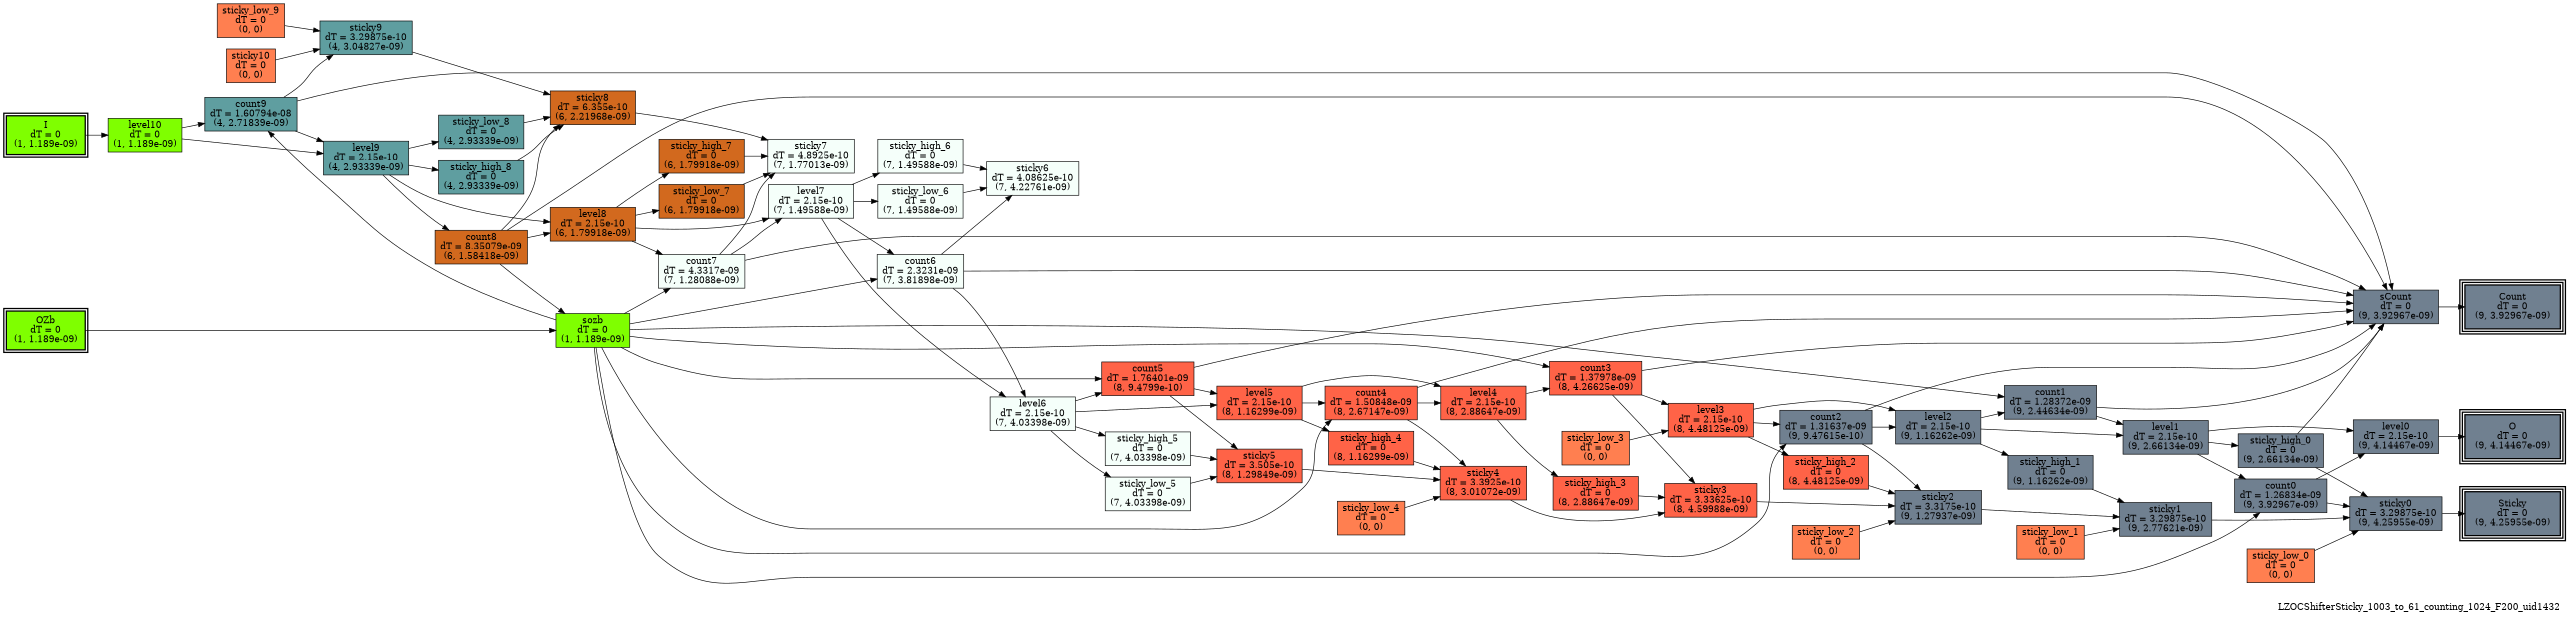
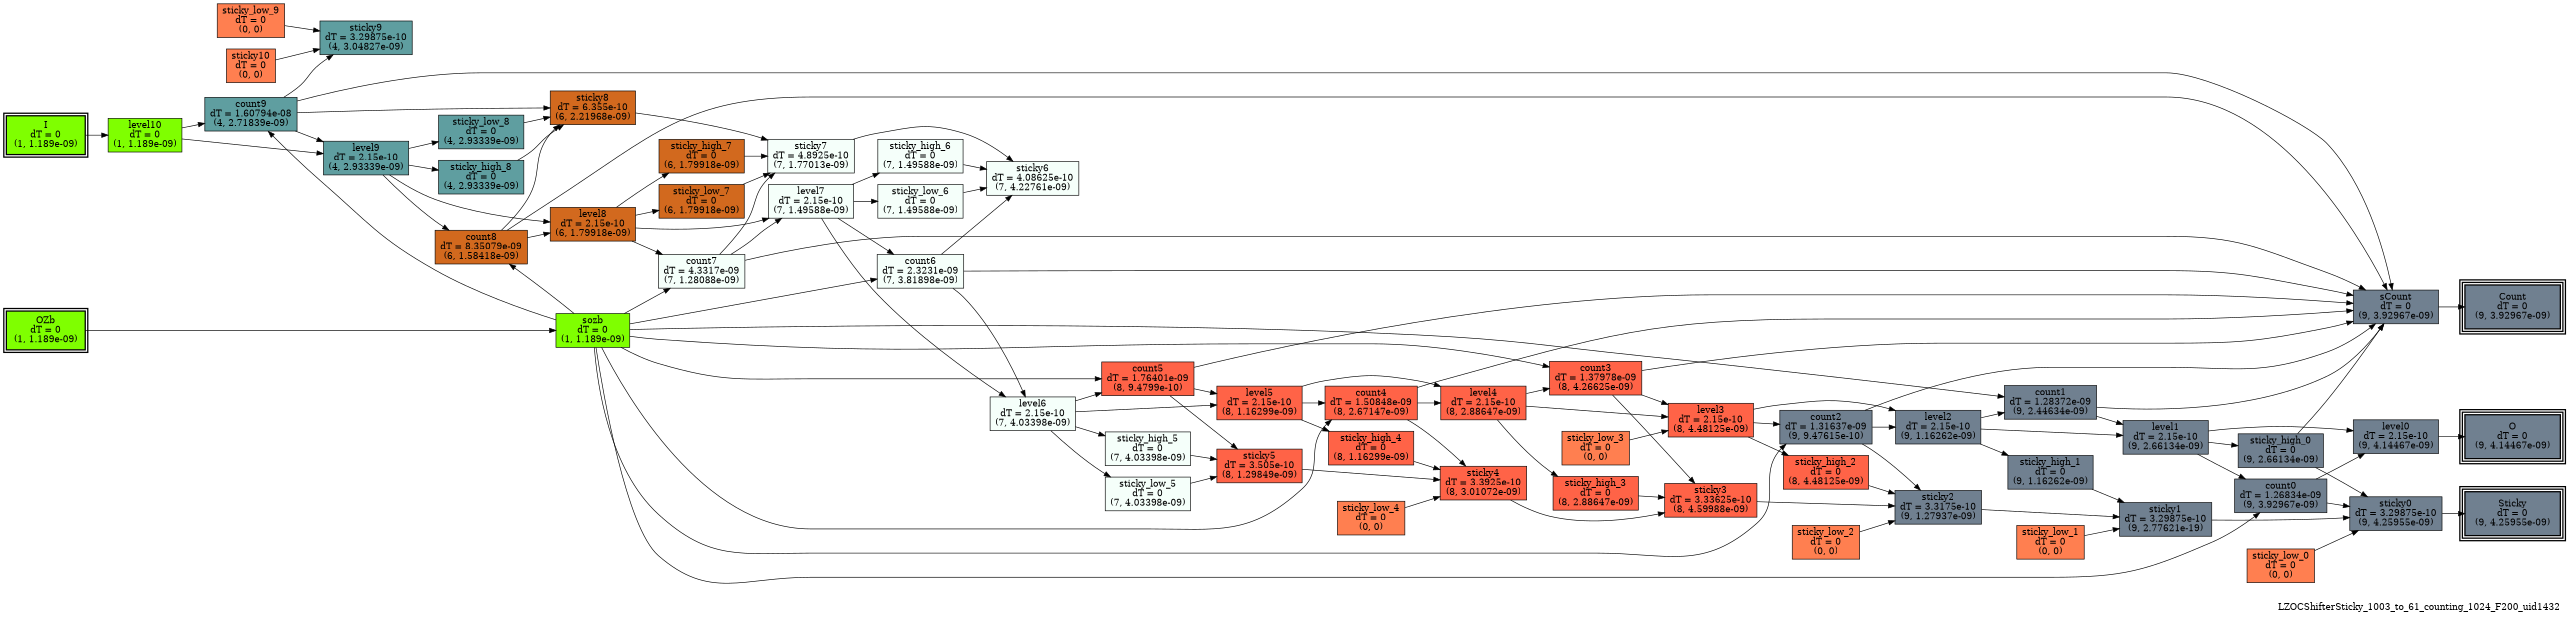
edge "sticky9 dT = 3.29875e-10 (4, 3.04827e-09)" -> "sticky8 dT = 6.355e-10 (6, 2.21968e-09)": now "count9 dT = 1.60794e-08 (4, 2.71839e-09)" -> "sticky8 dT = 6.355e-10 (6, 2.21968e-09)"
edge "sticky7 dT = 4.8925e-10 (7, 1.77013e-09)" -> "sticky6 dT = 4.08625e-10 (7, 4.22761e-09)": added
edge "count8 dT = 8.35079e-09 (6, 1.58418e-09)" -> "sozb dT = 0 (1, 1.189e-09)": reversed
edge "level4 dT = 2.15e-10 (8, 2.88647e-09)" -> "level3 dT = 2.15e-10 (8, 4.48125e-09)": added
node "sticky1 dT = 3.29875e-10 (9, 2.77621e-09)": label "sticky1 dT = 3.29875e-10 (9, 2.77621e-09)" -> "sticky1 dT = 3.29875e-10 (9, 2.77621e-19)"
